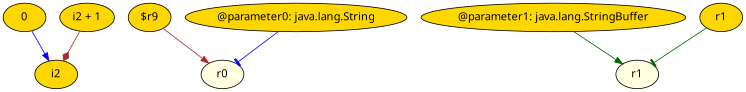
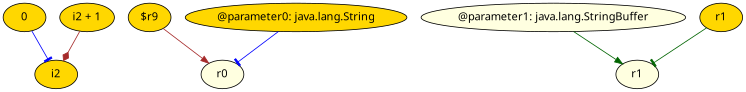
node "@parameter1: java.lang.StringBuffer": fillcolor gold -> lightyellow
edge "0" -> "i2": arrowhead normal -> tee
